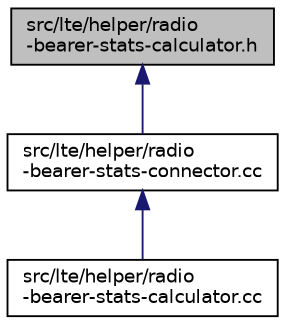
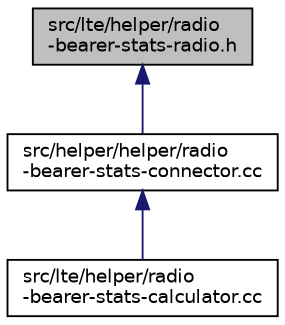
node "src/lte/helper/radio -bearer-stats-calculator.h": label "src/lte/helper/radio -bearer-stats-calculator.h" -> "src/lte/helper/radio -bearer-stats-radio.h"
node "src/lte/helper/radio -bearer-stats-connector.cc": label "src/lte/helper/radio -bearer-stats-connector.cc" -> "src/helper/helper/radio -bearer-stats-connector.cc"
